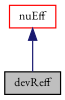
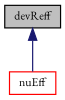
edge "devReff" -> "nuEff": reversed
